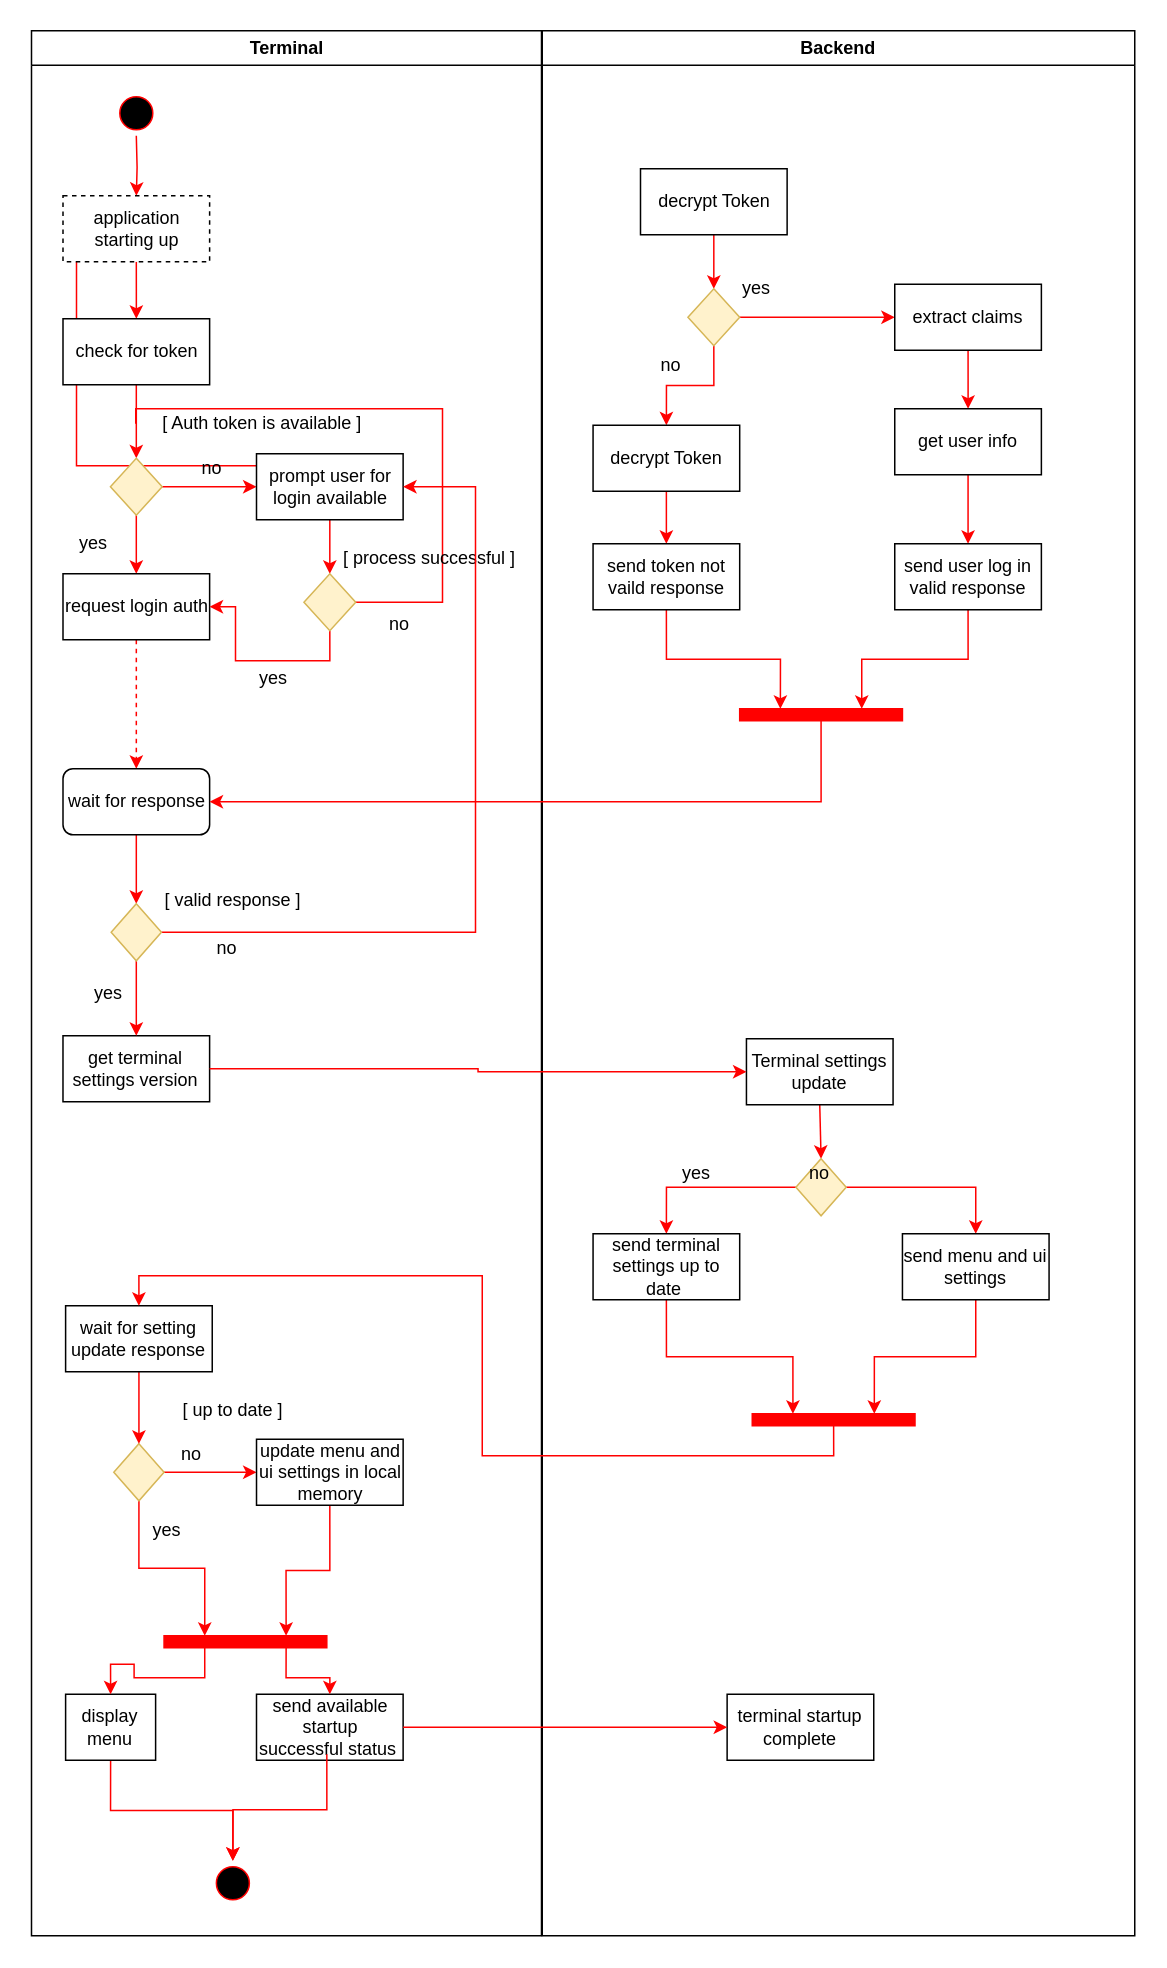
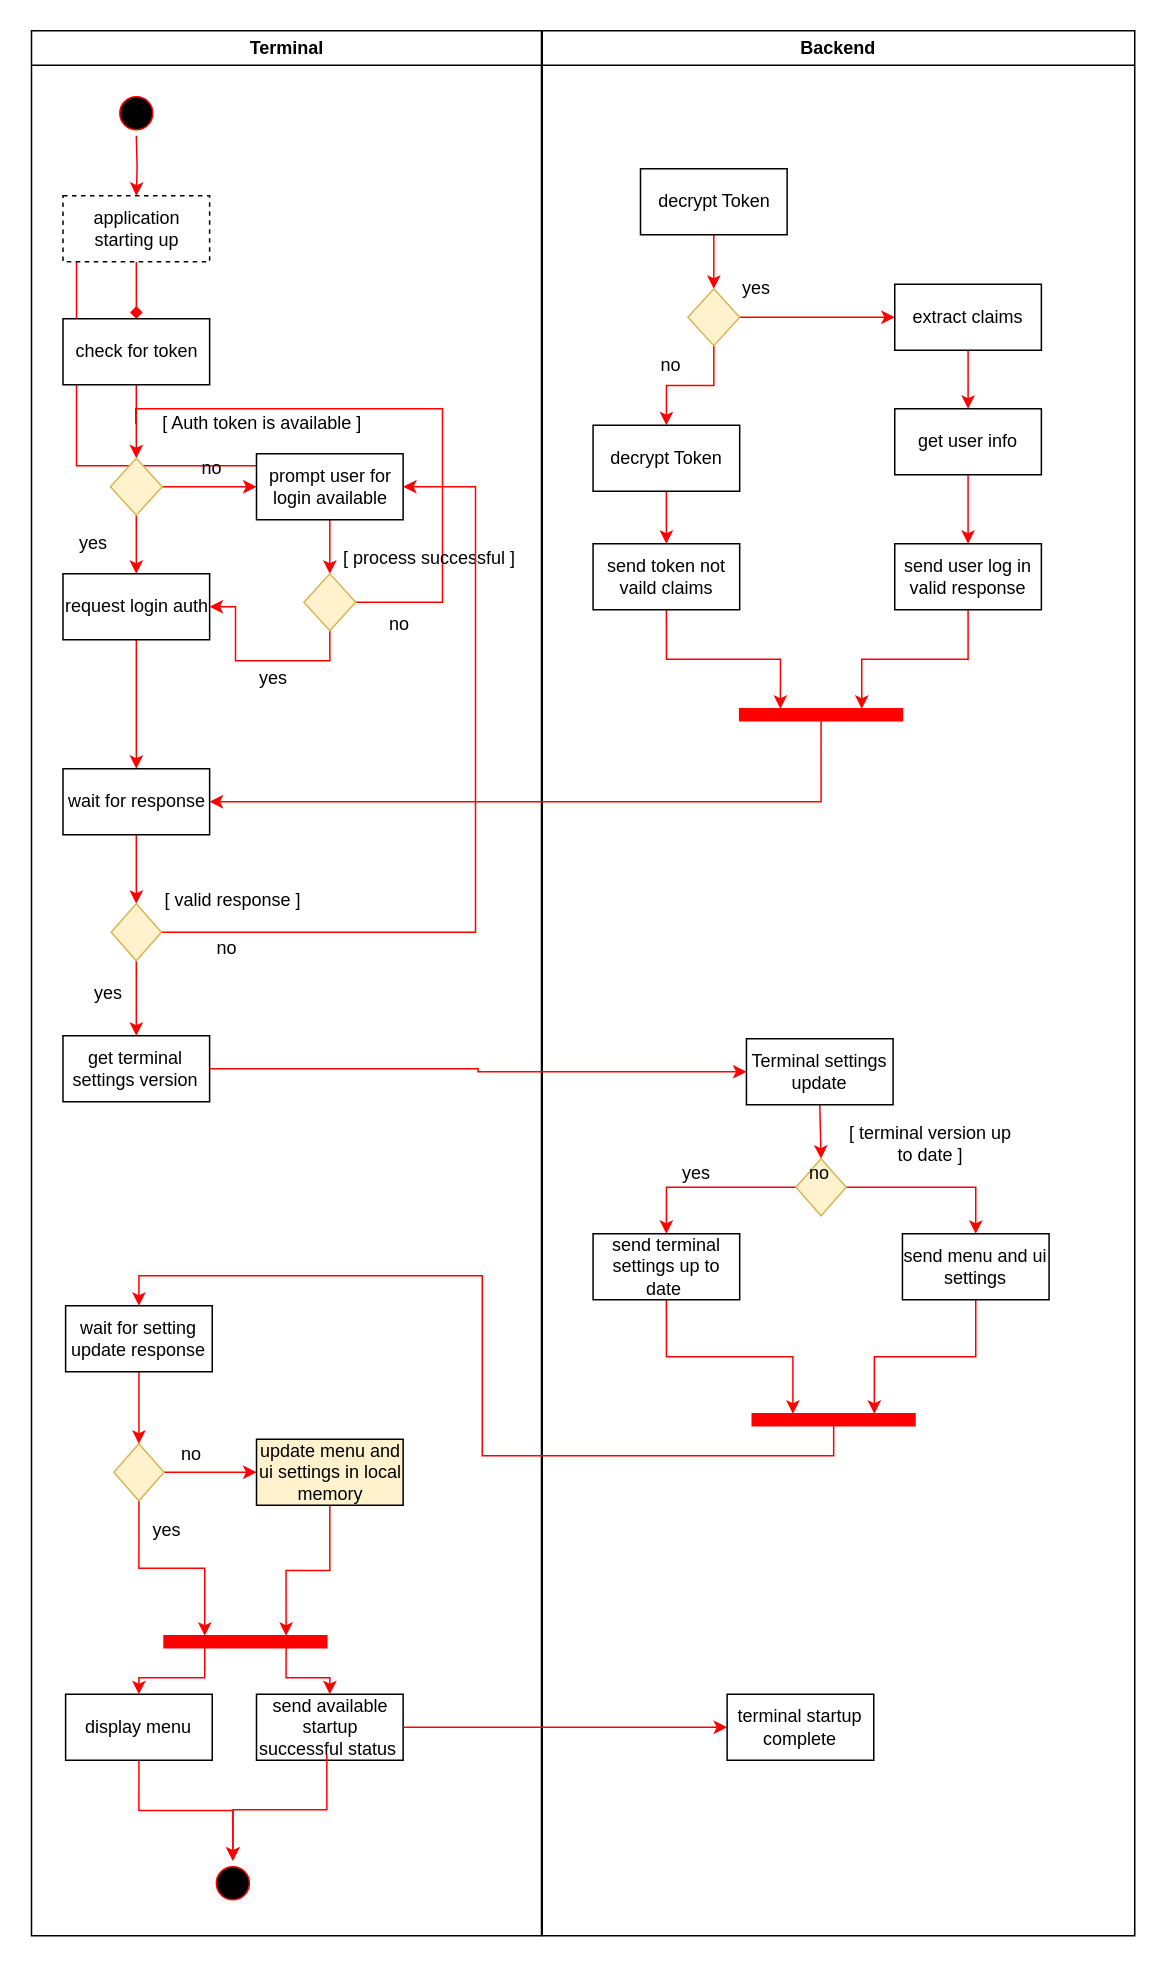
edge "application starting up" -> "check for token": arrowhead classic -> diamond
node "send token not vaild response": label "send token not vaild response" -> "send token not vaild claims"
edge "request login auth" -> "wait for response": style dashed -> solid
node "wait for response": shape rounded rectangle -> rectangle
node "[ terminal version up to date ]": added
node "[ up to date ]": removed
node "update menu and ui settings in local memory": fillcolor #ffffff -> #fff2cc
node "display menu": size 90x66 -> 147x66
